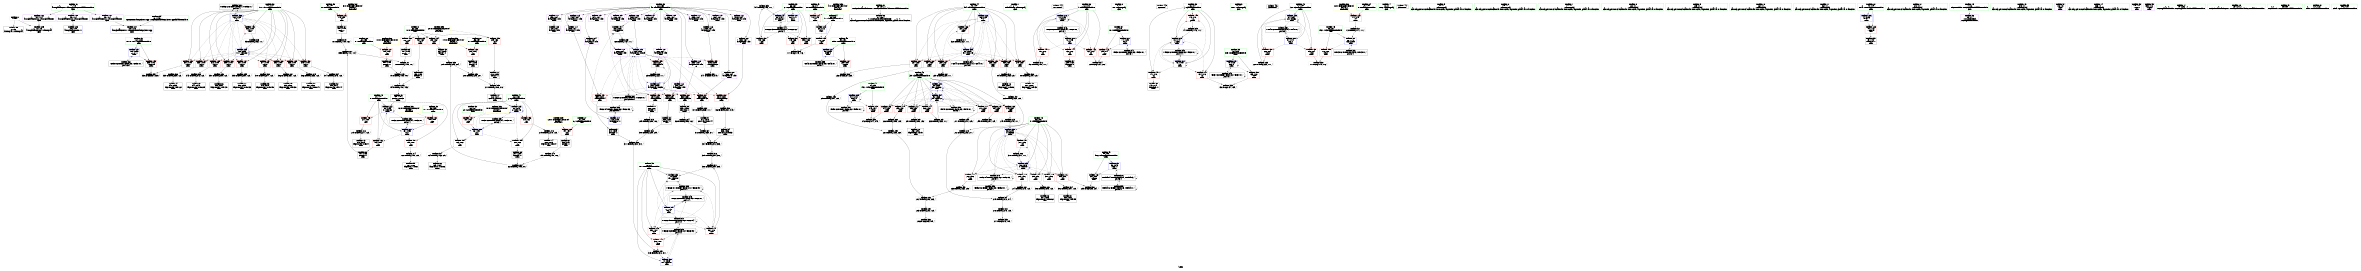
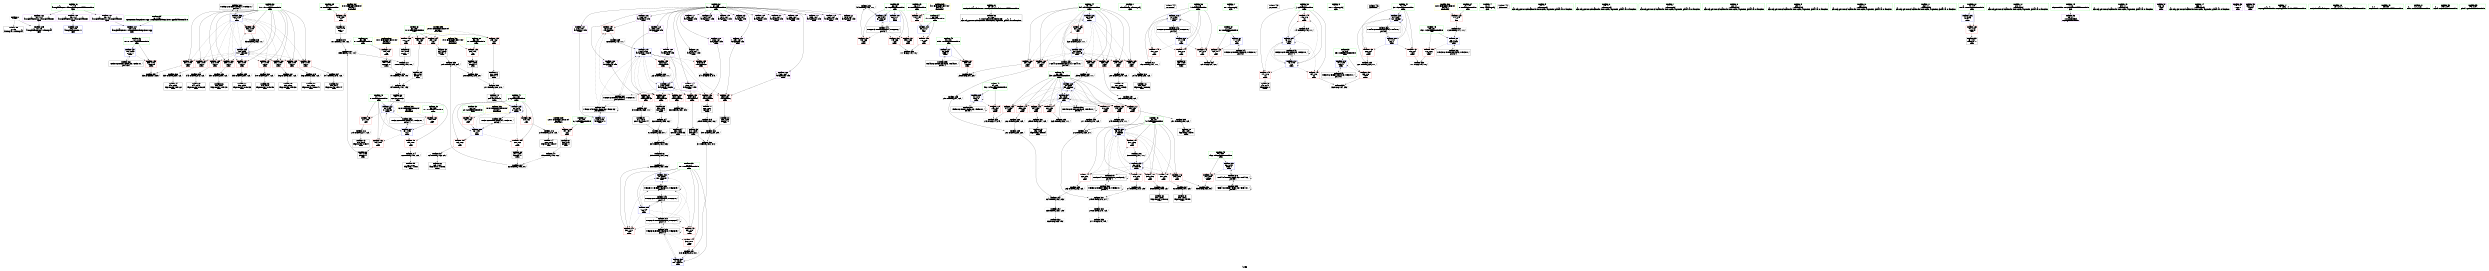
node "NodeID: 52": added
node "NodeID: 149": text "printf" -> "main"
node "NodeID: 125": text "main" -> "dso"
edge "NodeID: 111" -> "NodeID: 103": now "NodeID: 32" -> "NodeID: 103"
node "NodeID: 118": text "res" -> "main"
edge "NodeID: 122" -> "NodeID: 202": now "NodeID: 122" -> "NodeID: 197"
node "NodeID: 79": added
